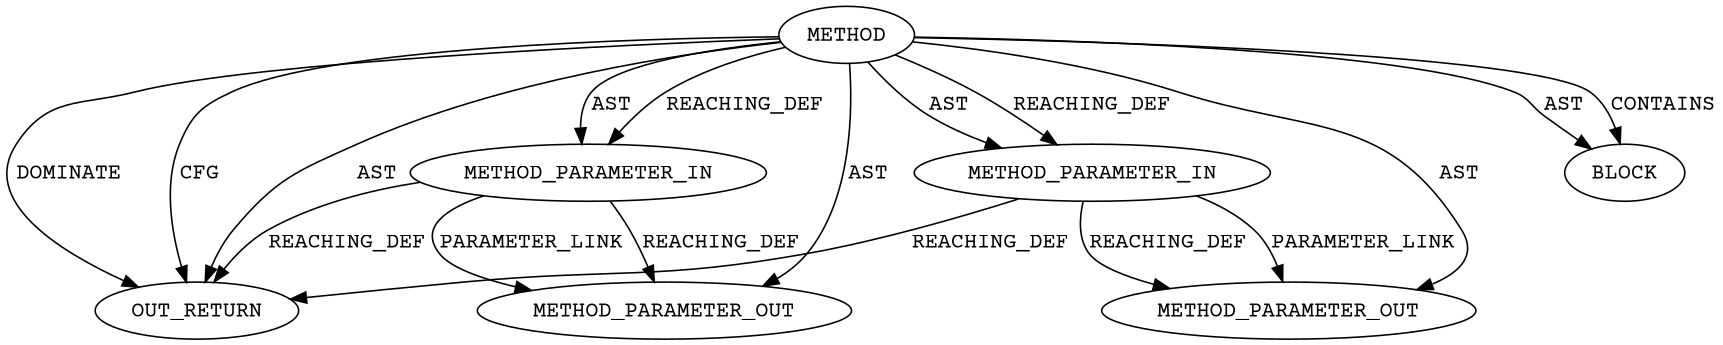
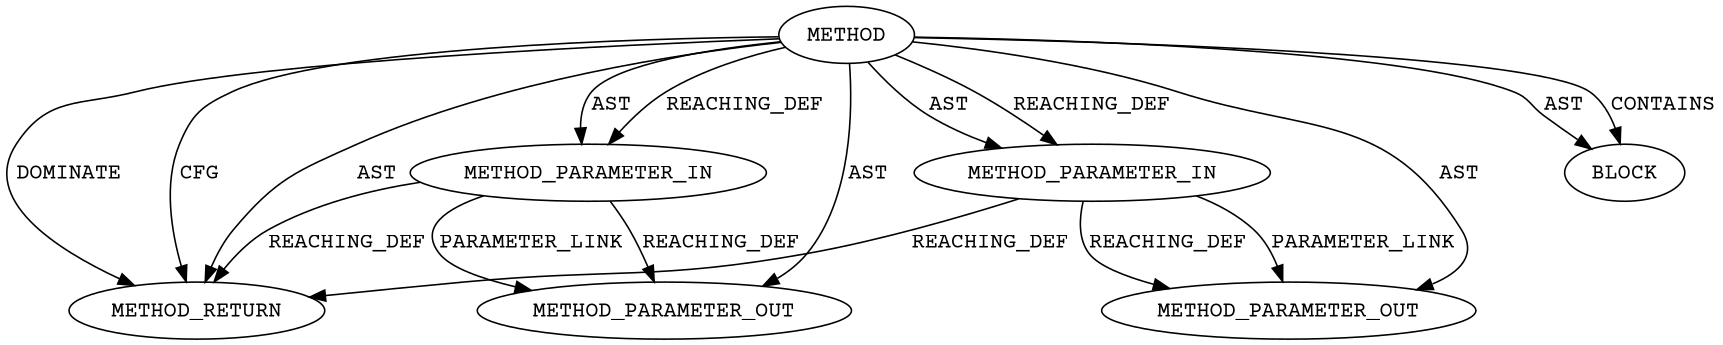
node "OUT_RETURN": label "OUT_RETURN" -> "METHOD_RETURN"
